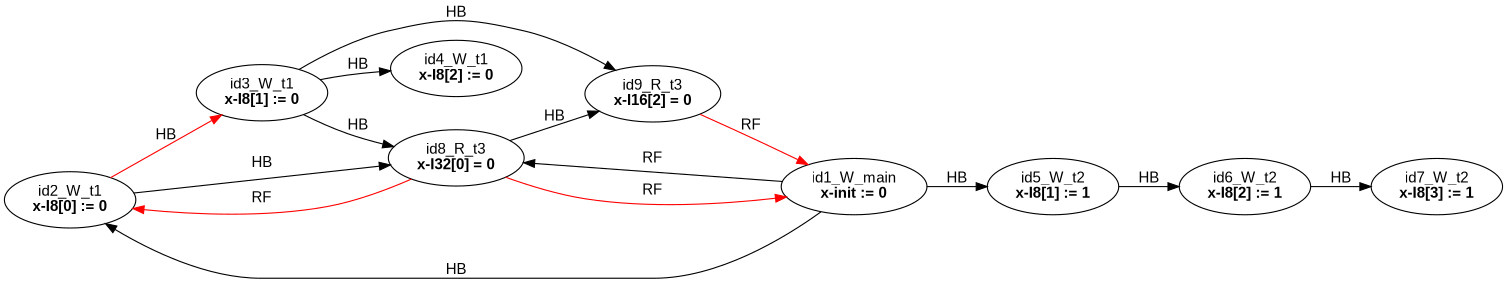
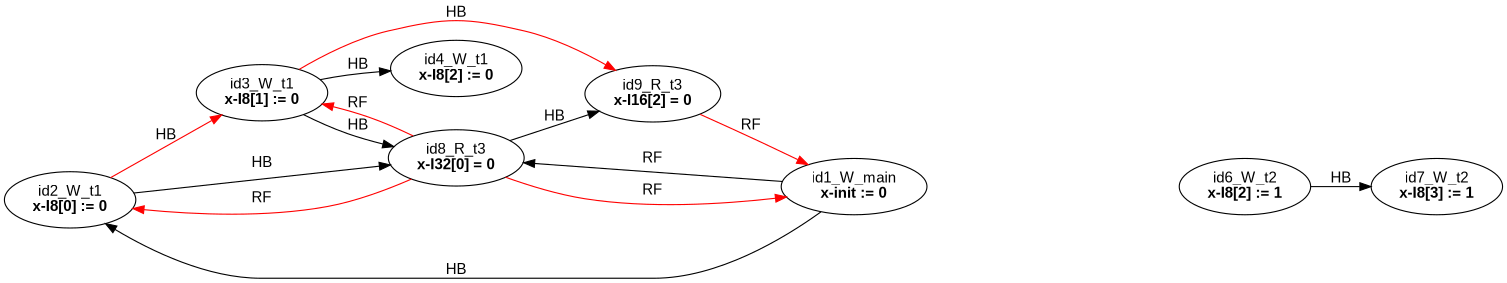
edge "id3_W_t1" -> "id9_R_t3": color black -> red
edge "id8_R_t3" -> "id3_W_t1": added, label "RF"
node "id5_W_t2": removed
